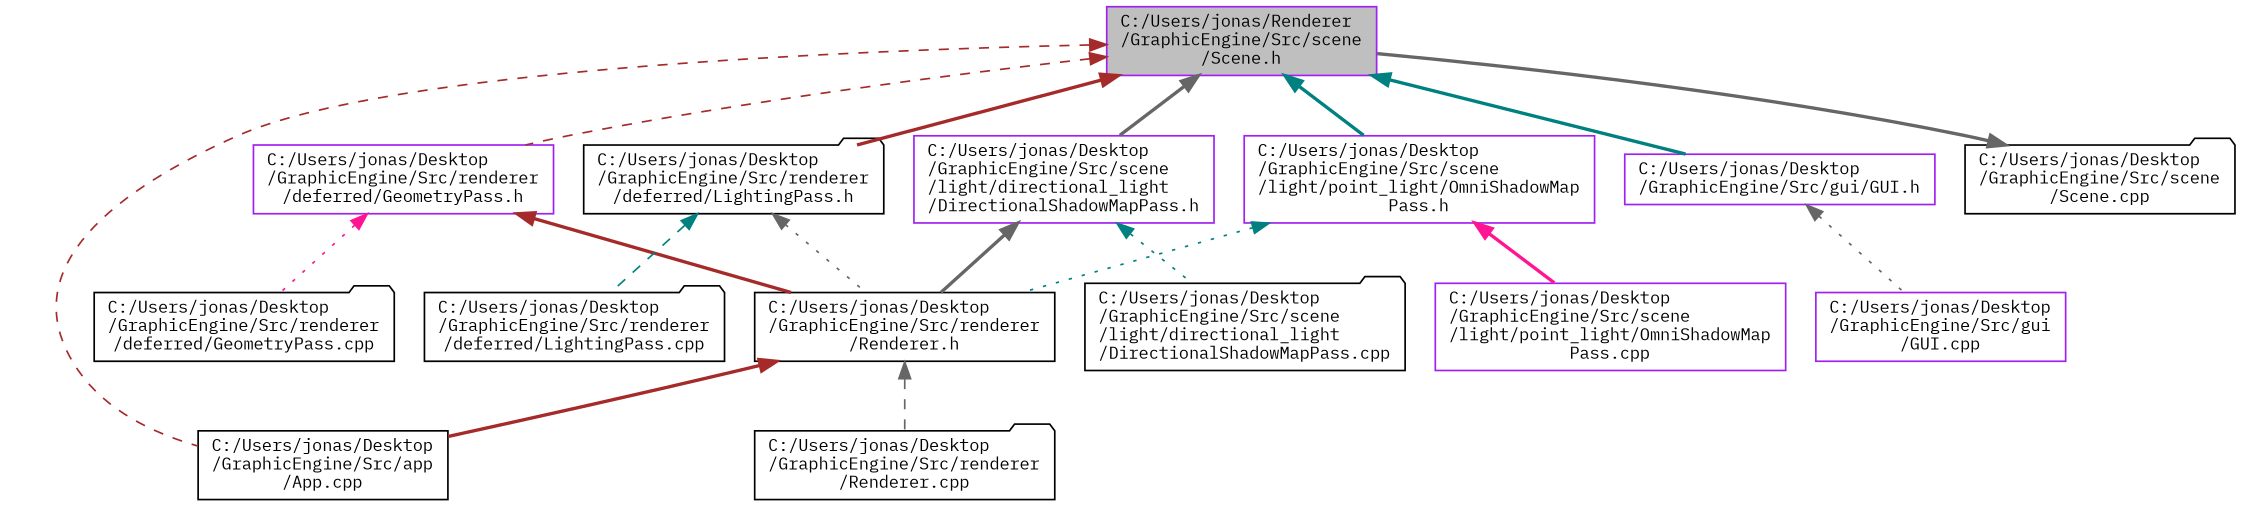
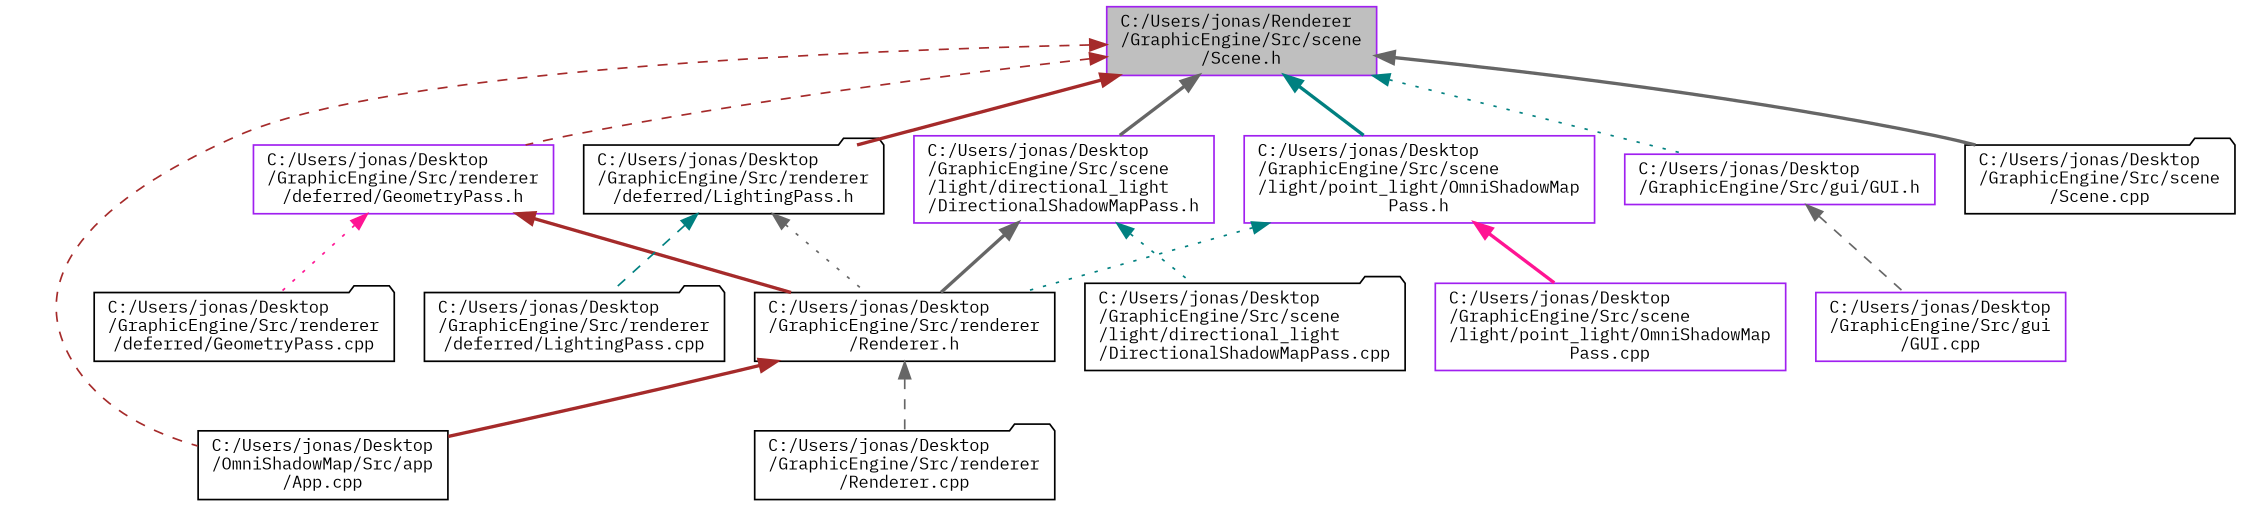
edge "C:/Users/jonas/Renderer /GraphicEngine/Src/scene /Scene.h" -> "C:/Users/jonas/Desktop /GraphicEngine/Src/scene /Scene.cpp": reversed
edge "C:/Users/jonas/Desktop /GraphicEngine/Src/gui/GUI.h" -> "C:/Users/jonas/Renderer /GraphicEngine/Src/scene /Scene.h": style bold -> dotted
edge "C:/Users/jonas/Desktop /GraphicEngine/Src/gui /GUI.cpp" -> "C:/Users/jonas/Desktop /GraphicEngine/Src/gui/GUI.h": style dotted -> dashed
node "C:/Users/jonas/Desktop /GraphicEngine/Src/app /App.cpp": label "C:/Users/jonas/Desktop /GraphicEngine/Src/app /App.cpp" -> "C:/Users/jonas/Desktop /OmniShadowMap/Src/app /App.cpp"
